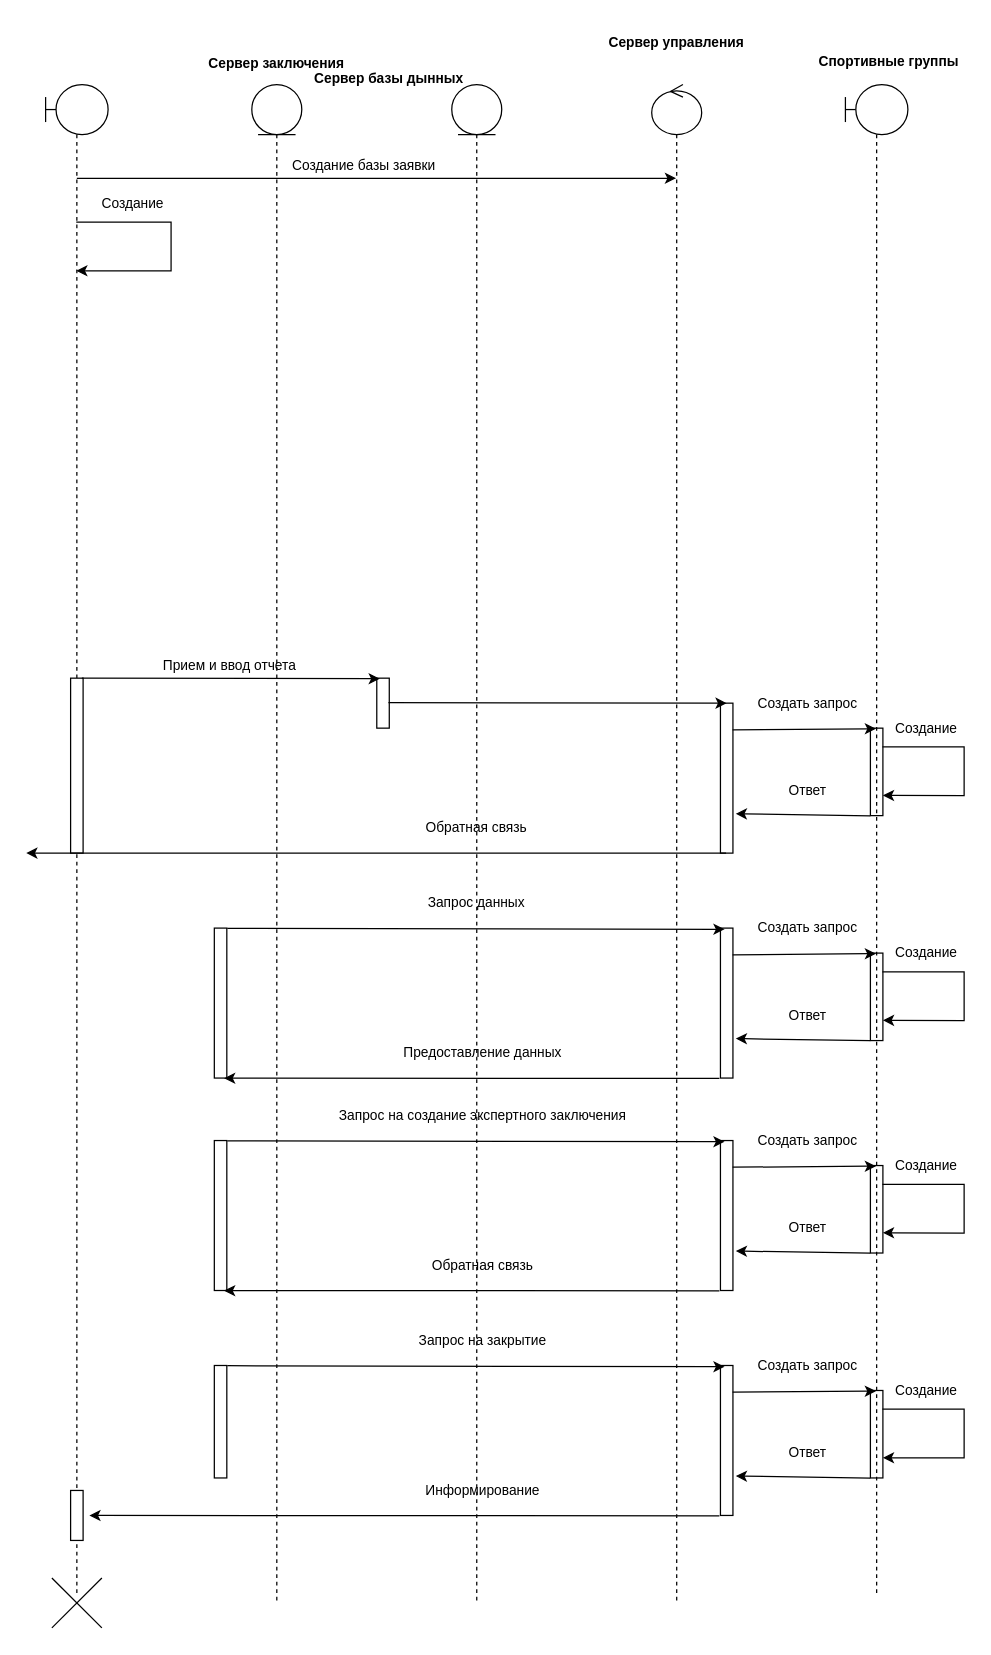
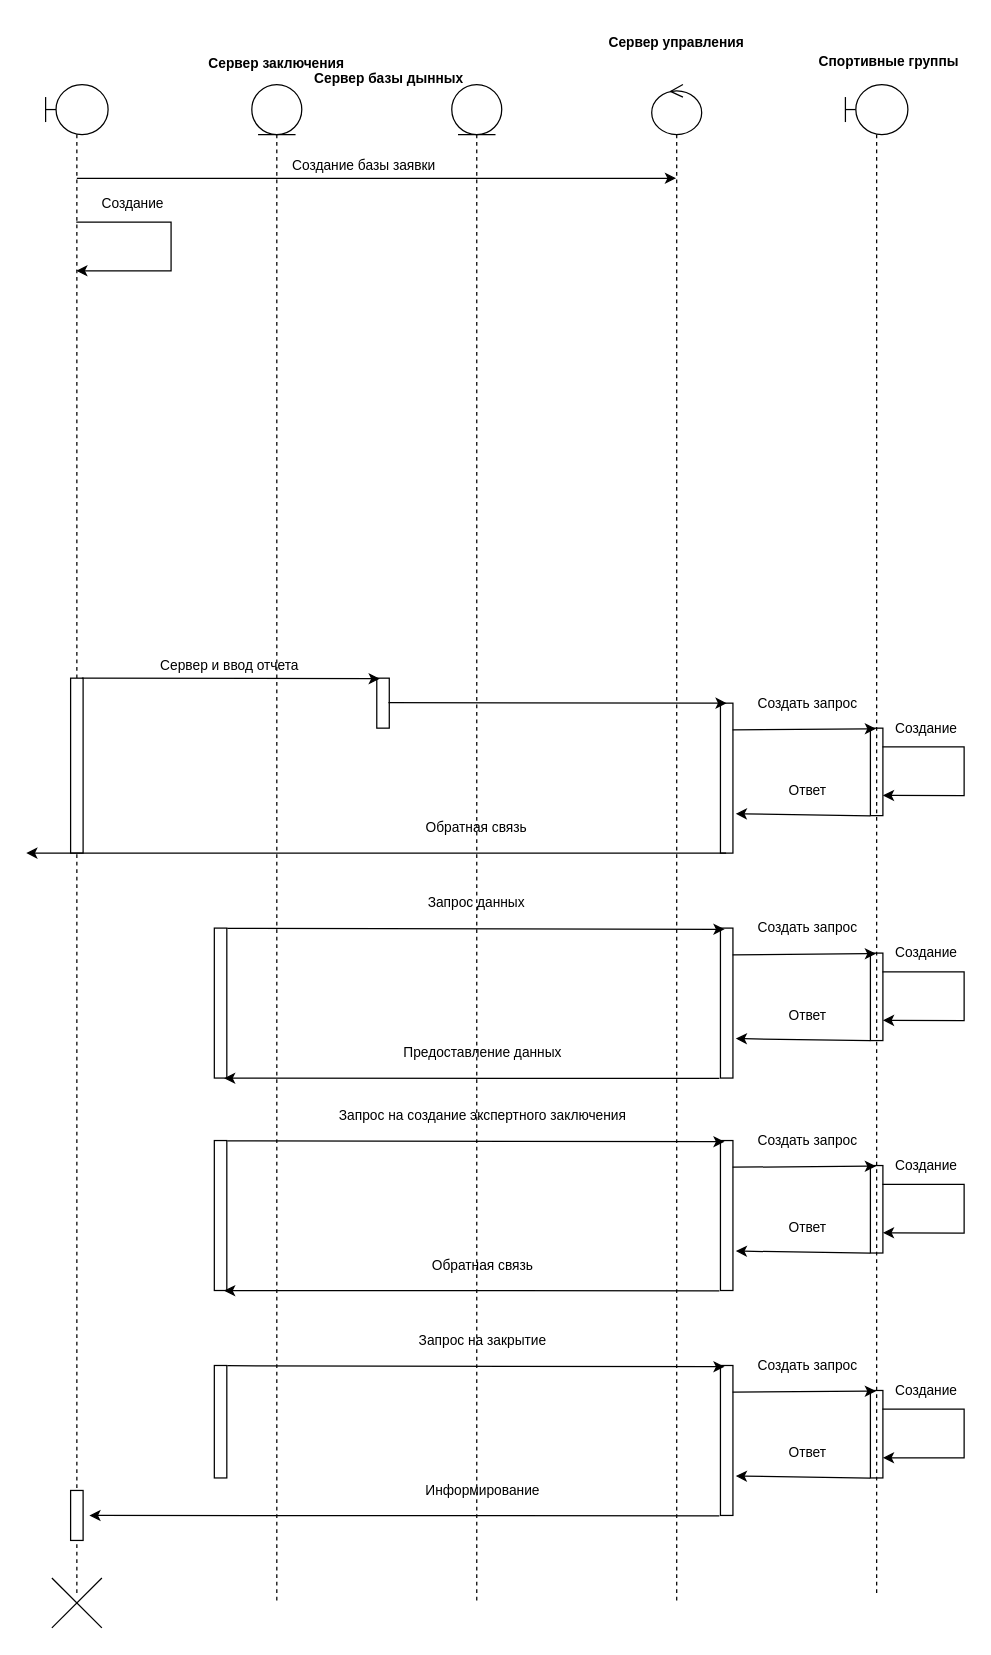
node "Прием и ввод отчета": label "Прием и ввод отчета" -> "Сервер и ввод отчета"
